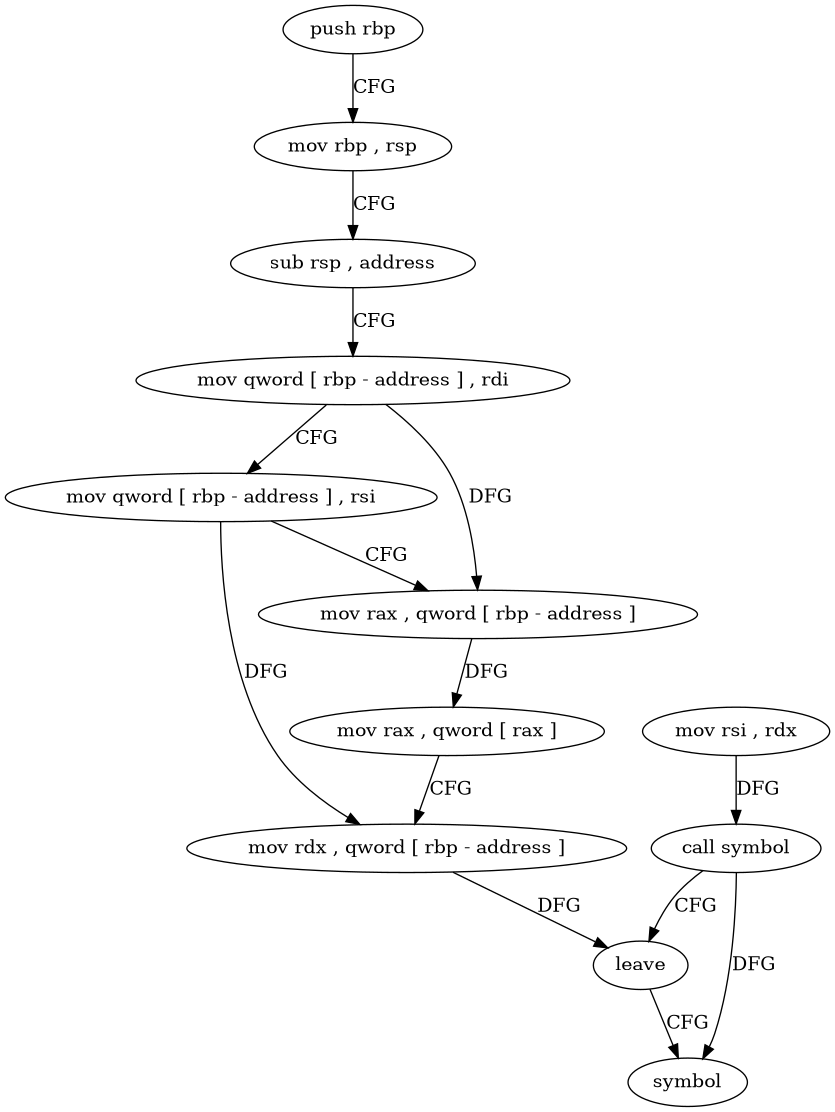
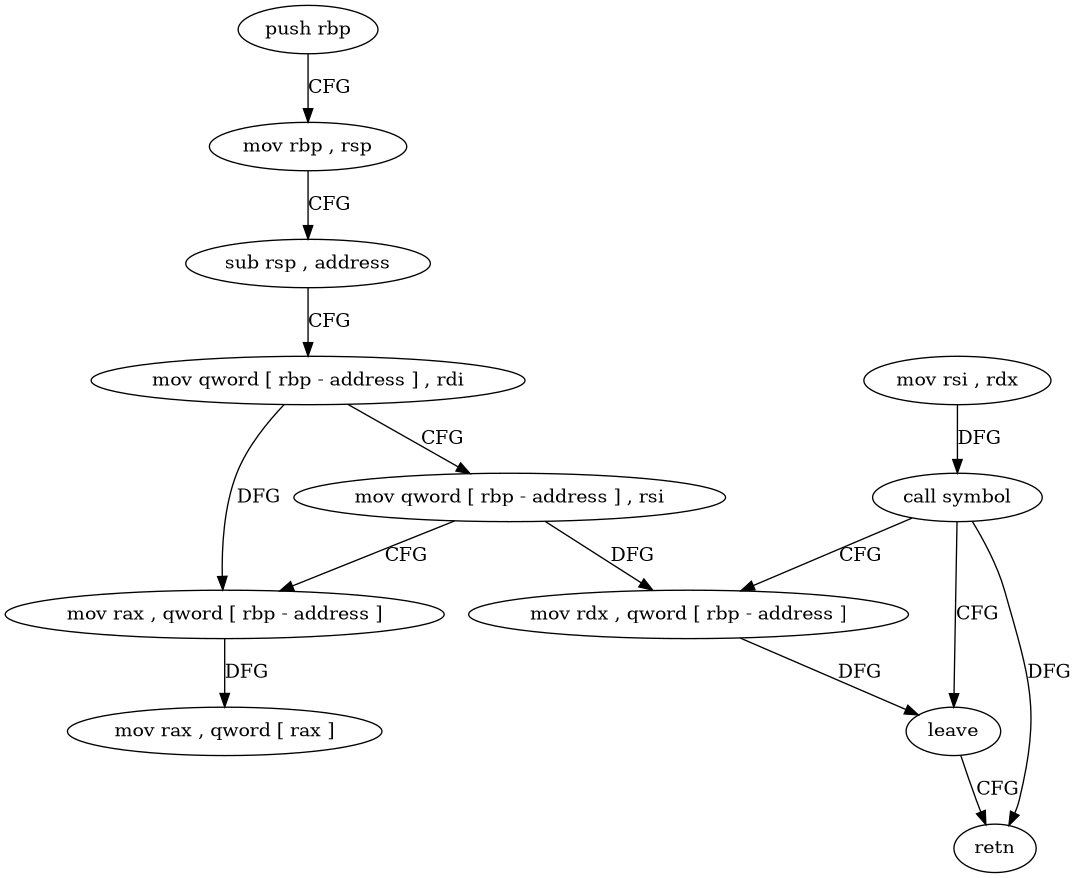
edge "mov rax , qword [ rax ]" -> "mov rdx , qword [ rbp - address ]": now "call symbol" -> "mov rdx , qword [ rbp - address ]"
node "symbol": label "symbol" -> "retn"
